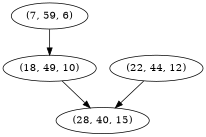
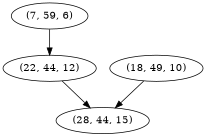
edge "(7, 59, 6)" -> "(18, 49, 10)": now "(7, 59, 6)" -> "(22, 44, 12)"
node "(28, 40, 15)": label "(28, 40, 15)" -> "(28, 44, 15)"
